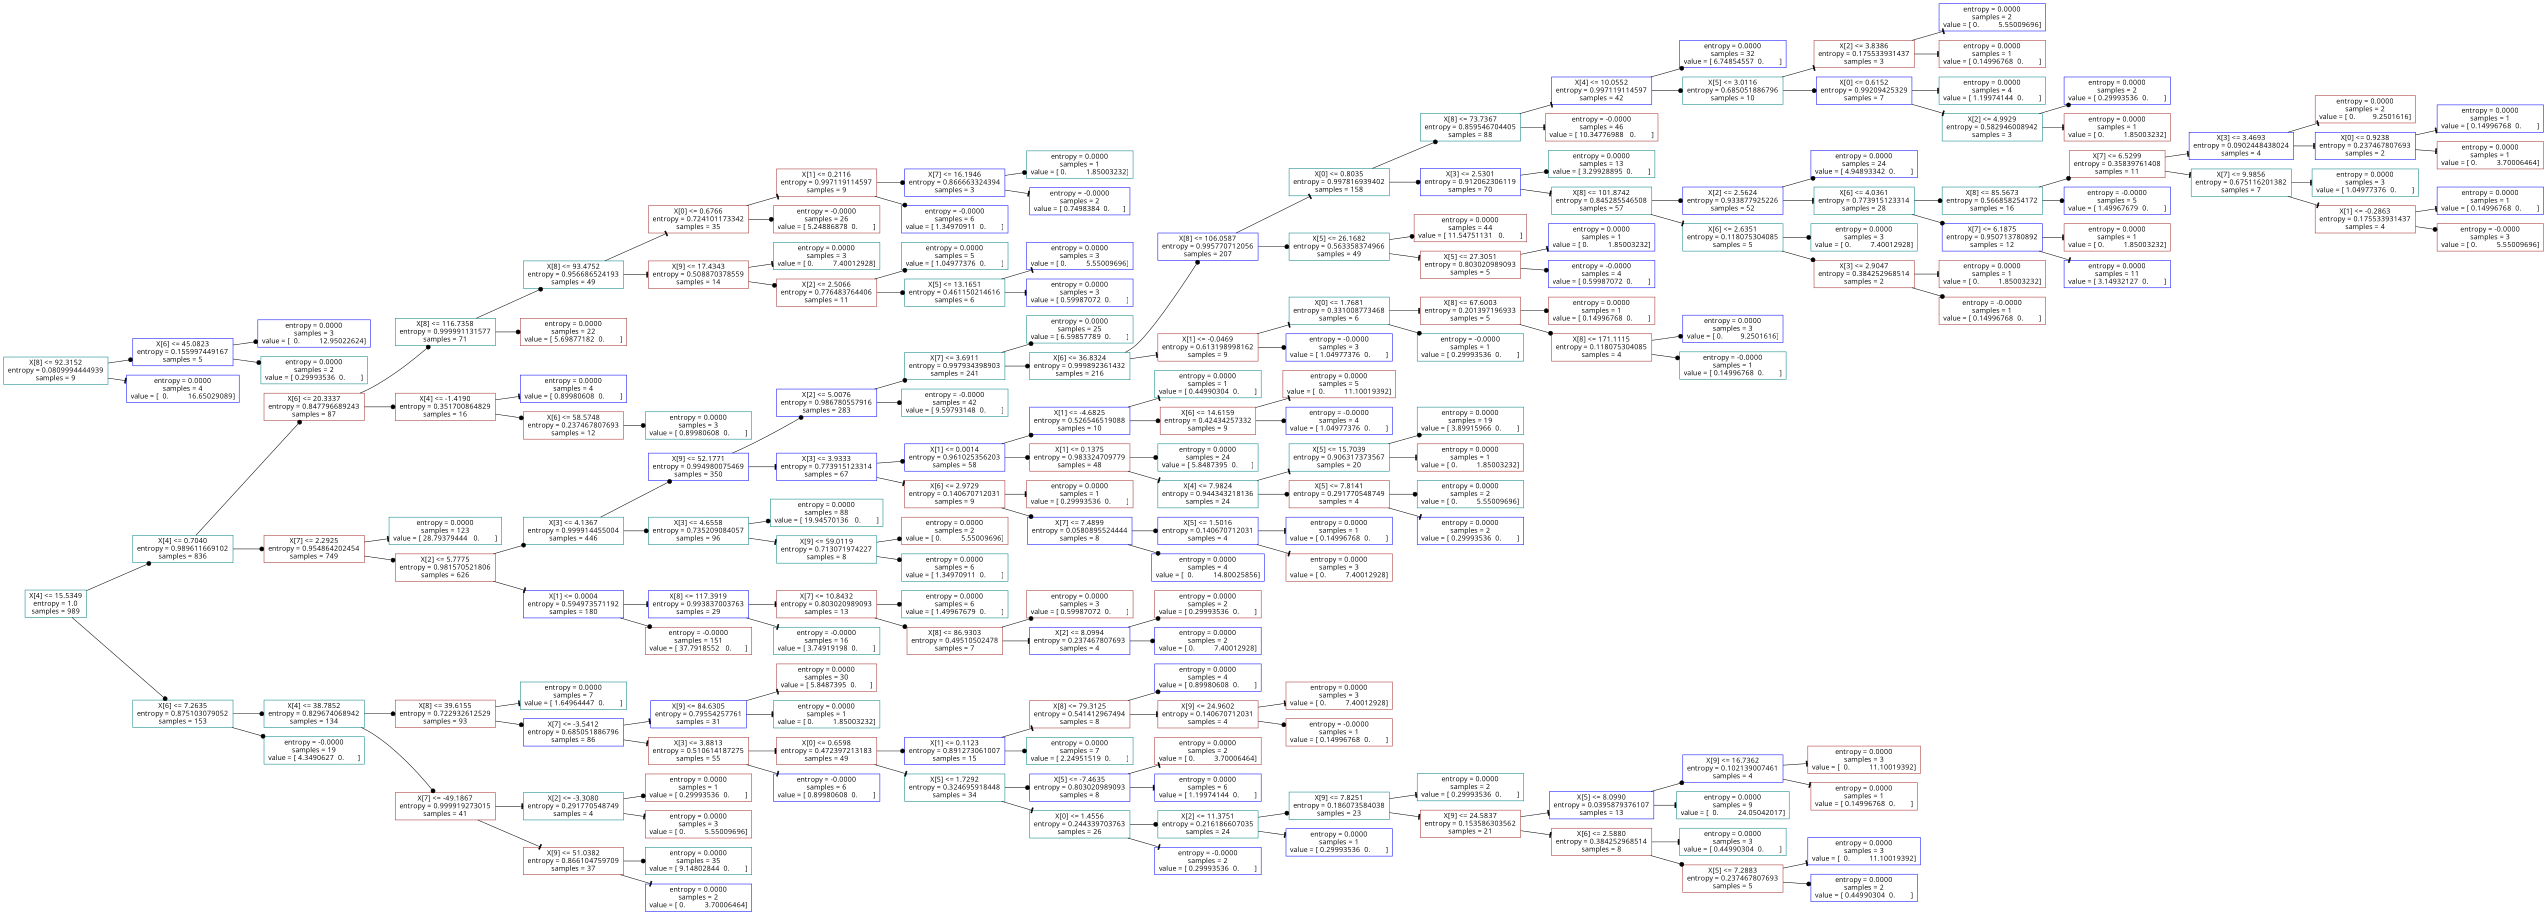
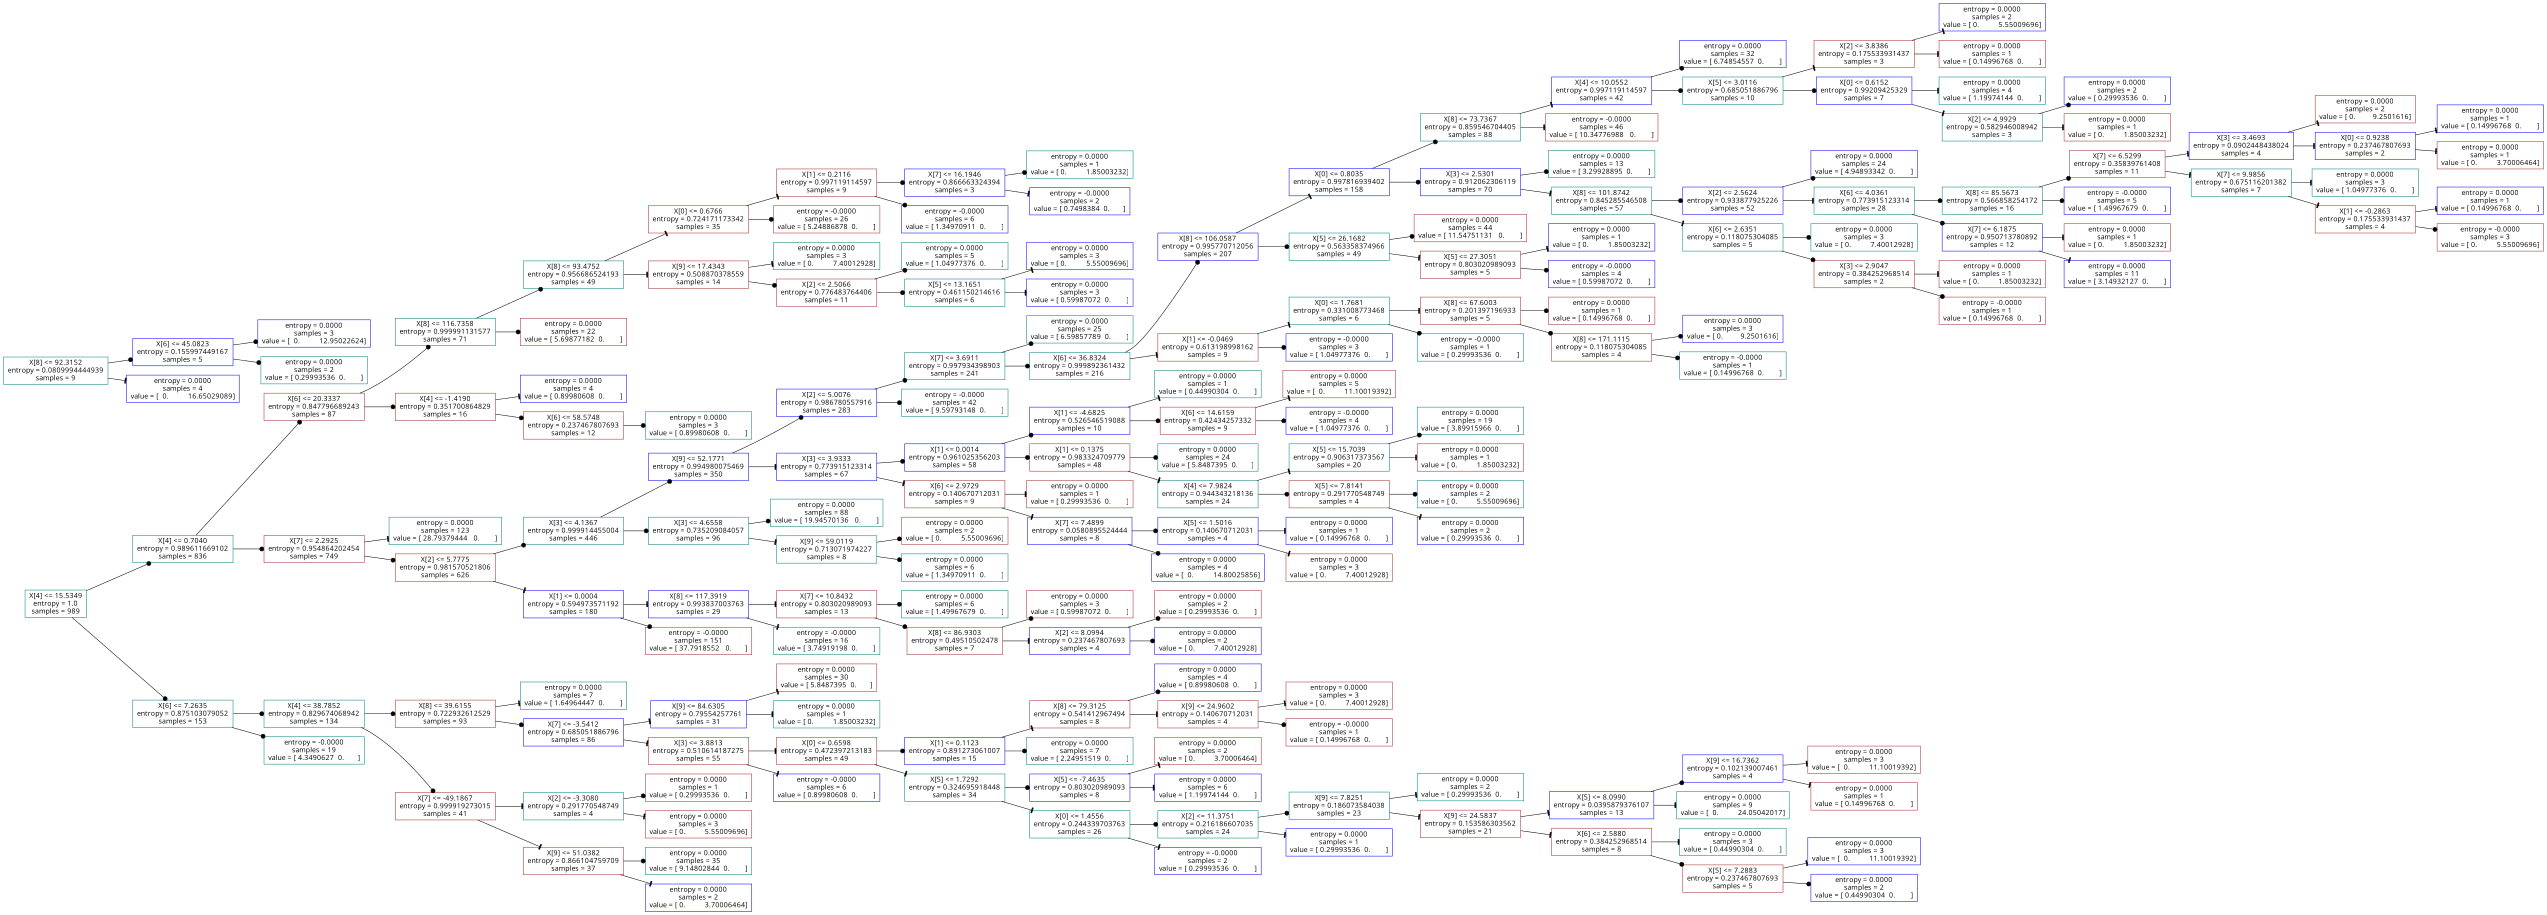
node "X[0] <= 0.8035 entropy = 0.997816939402 samples = 158": color teal -> blue
node "X[0] <= 0.6766 entropy = 0.724101173342 samples = 35": label "X[0] <= 0.6766 entropy = 0.724101173342 samples = 35" -> "X[0] <= 0.6766 entropy = 0.724171173342 samples = 35"
edge "X[6] <= 2.9729 entropy = 0.140670712031 samples = 9" -> "X[7] <= 7.4899 entropy = 0.0580895524444 samples = 8": arrowhead dot -> tee
